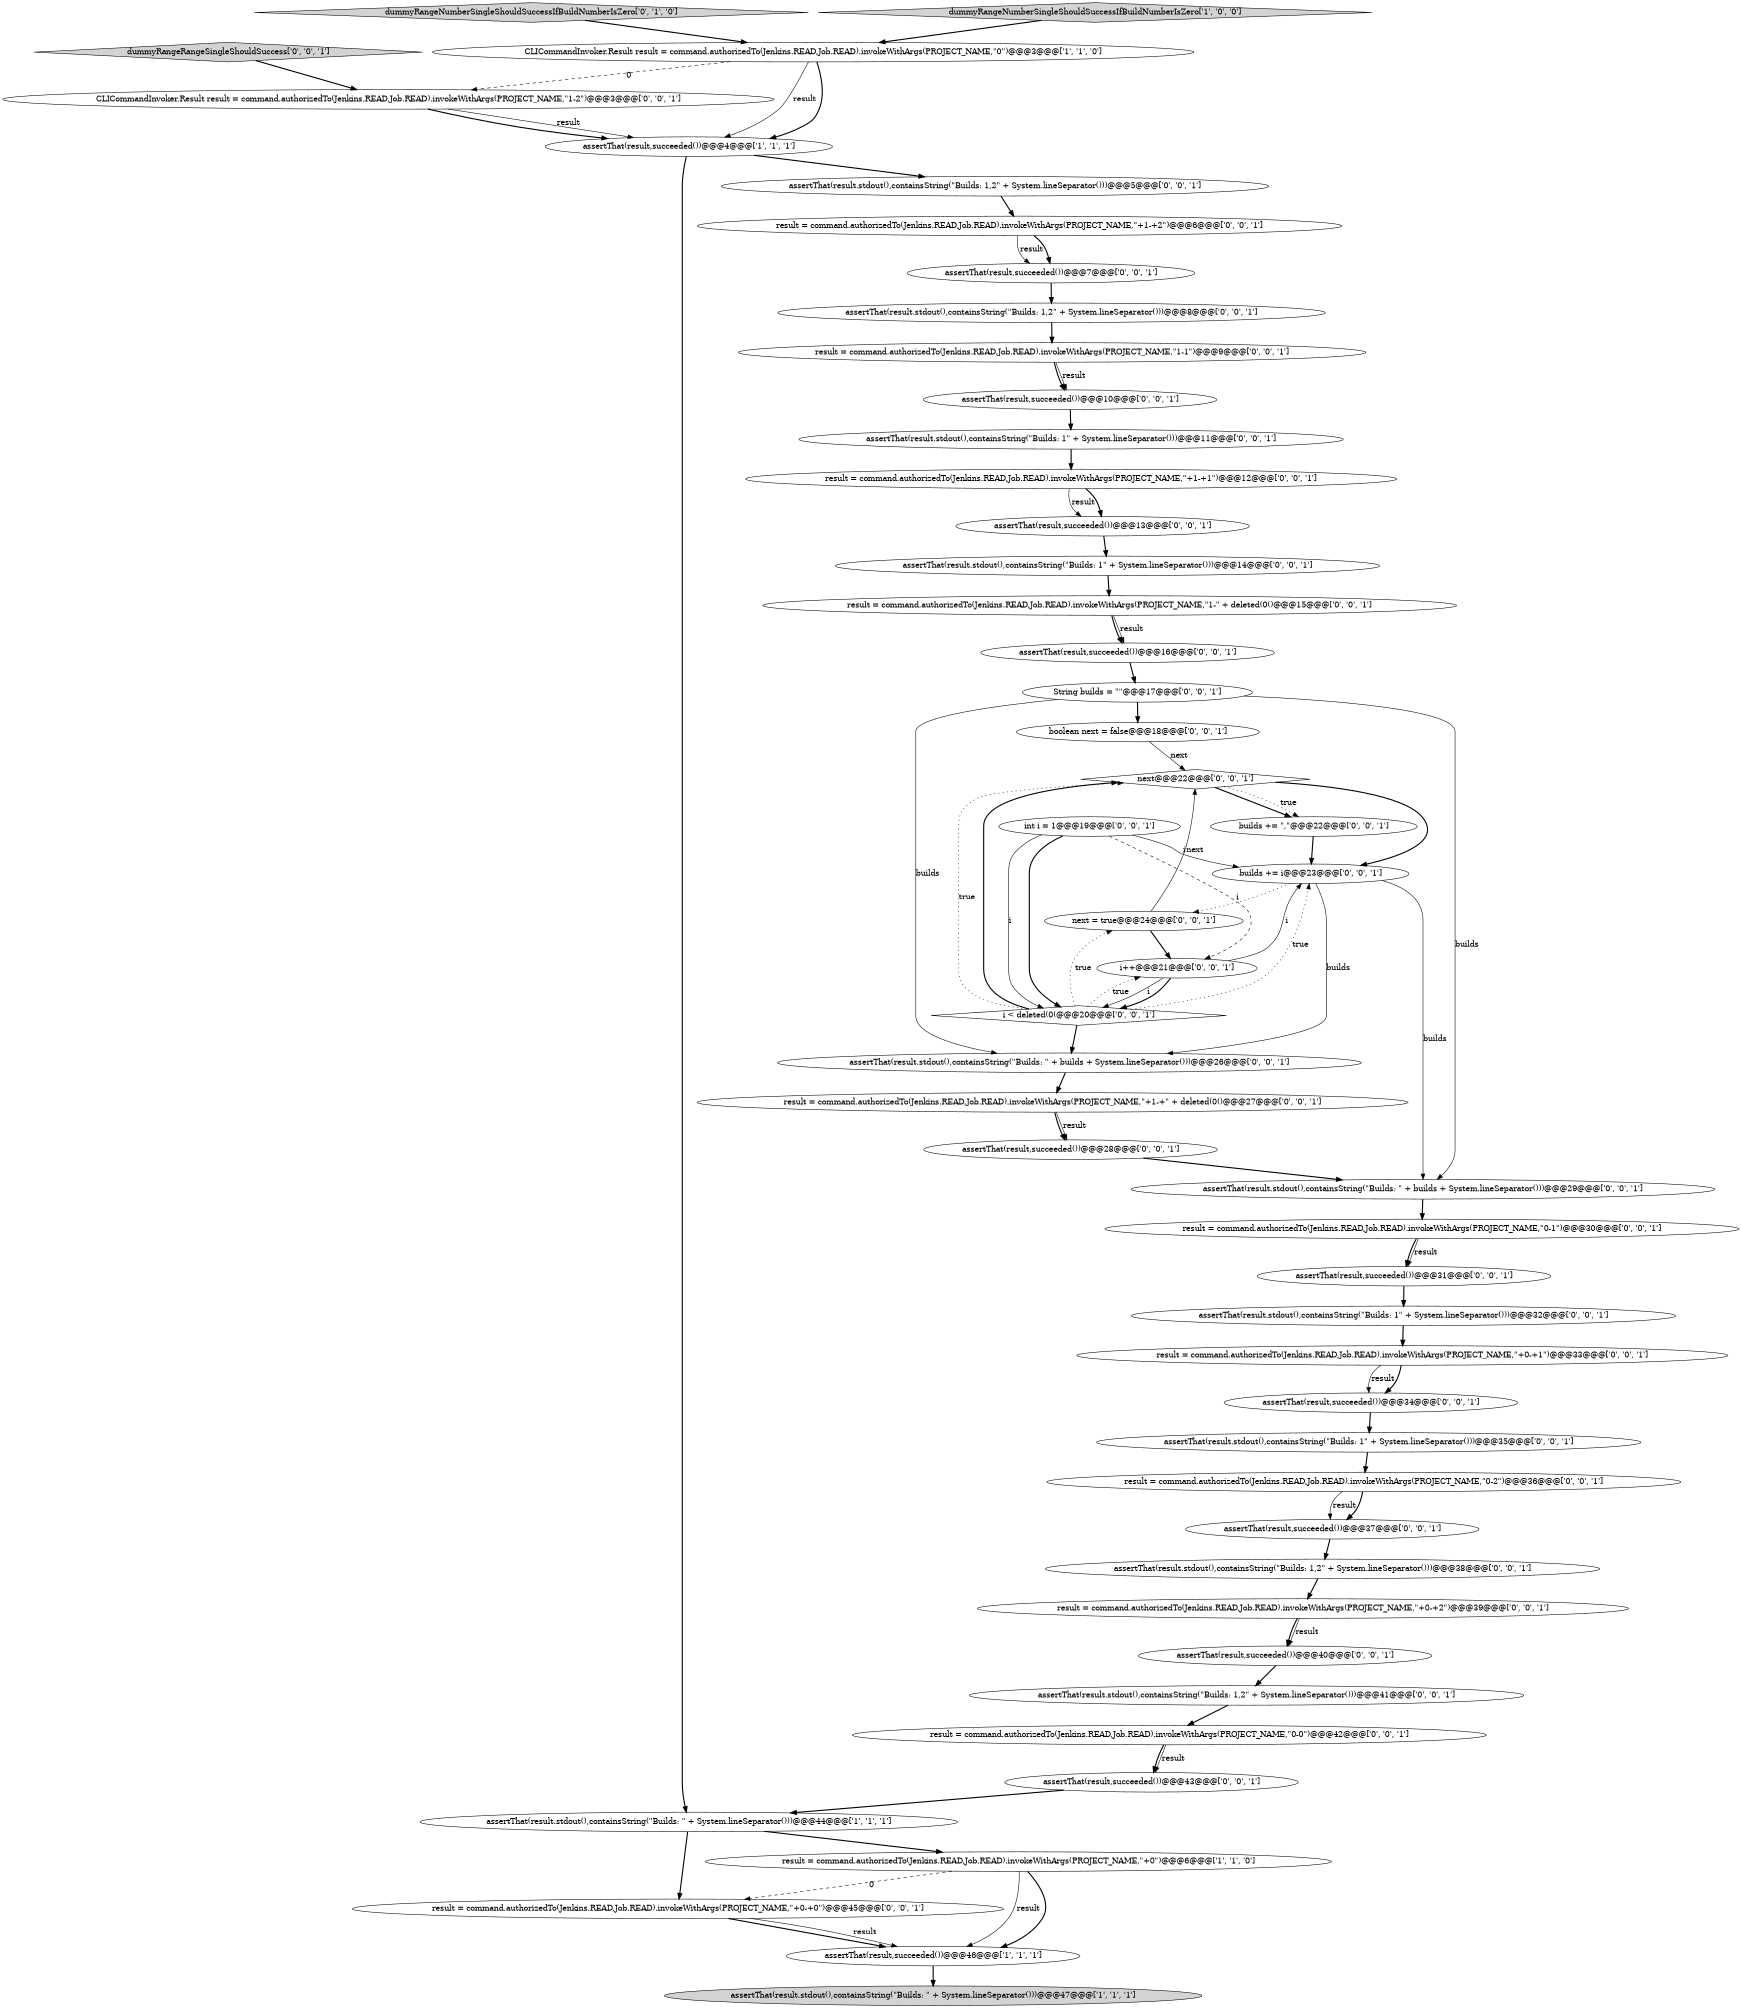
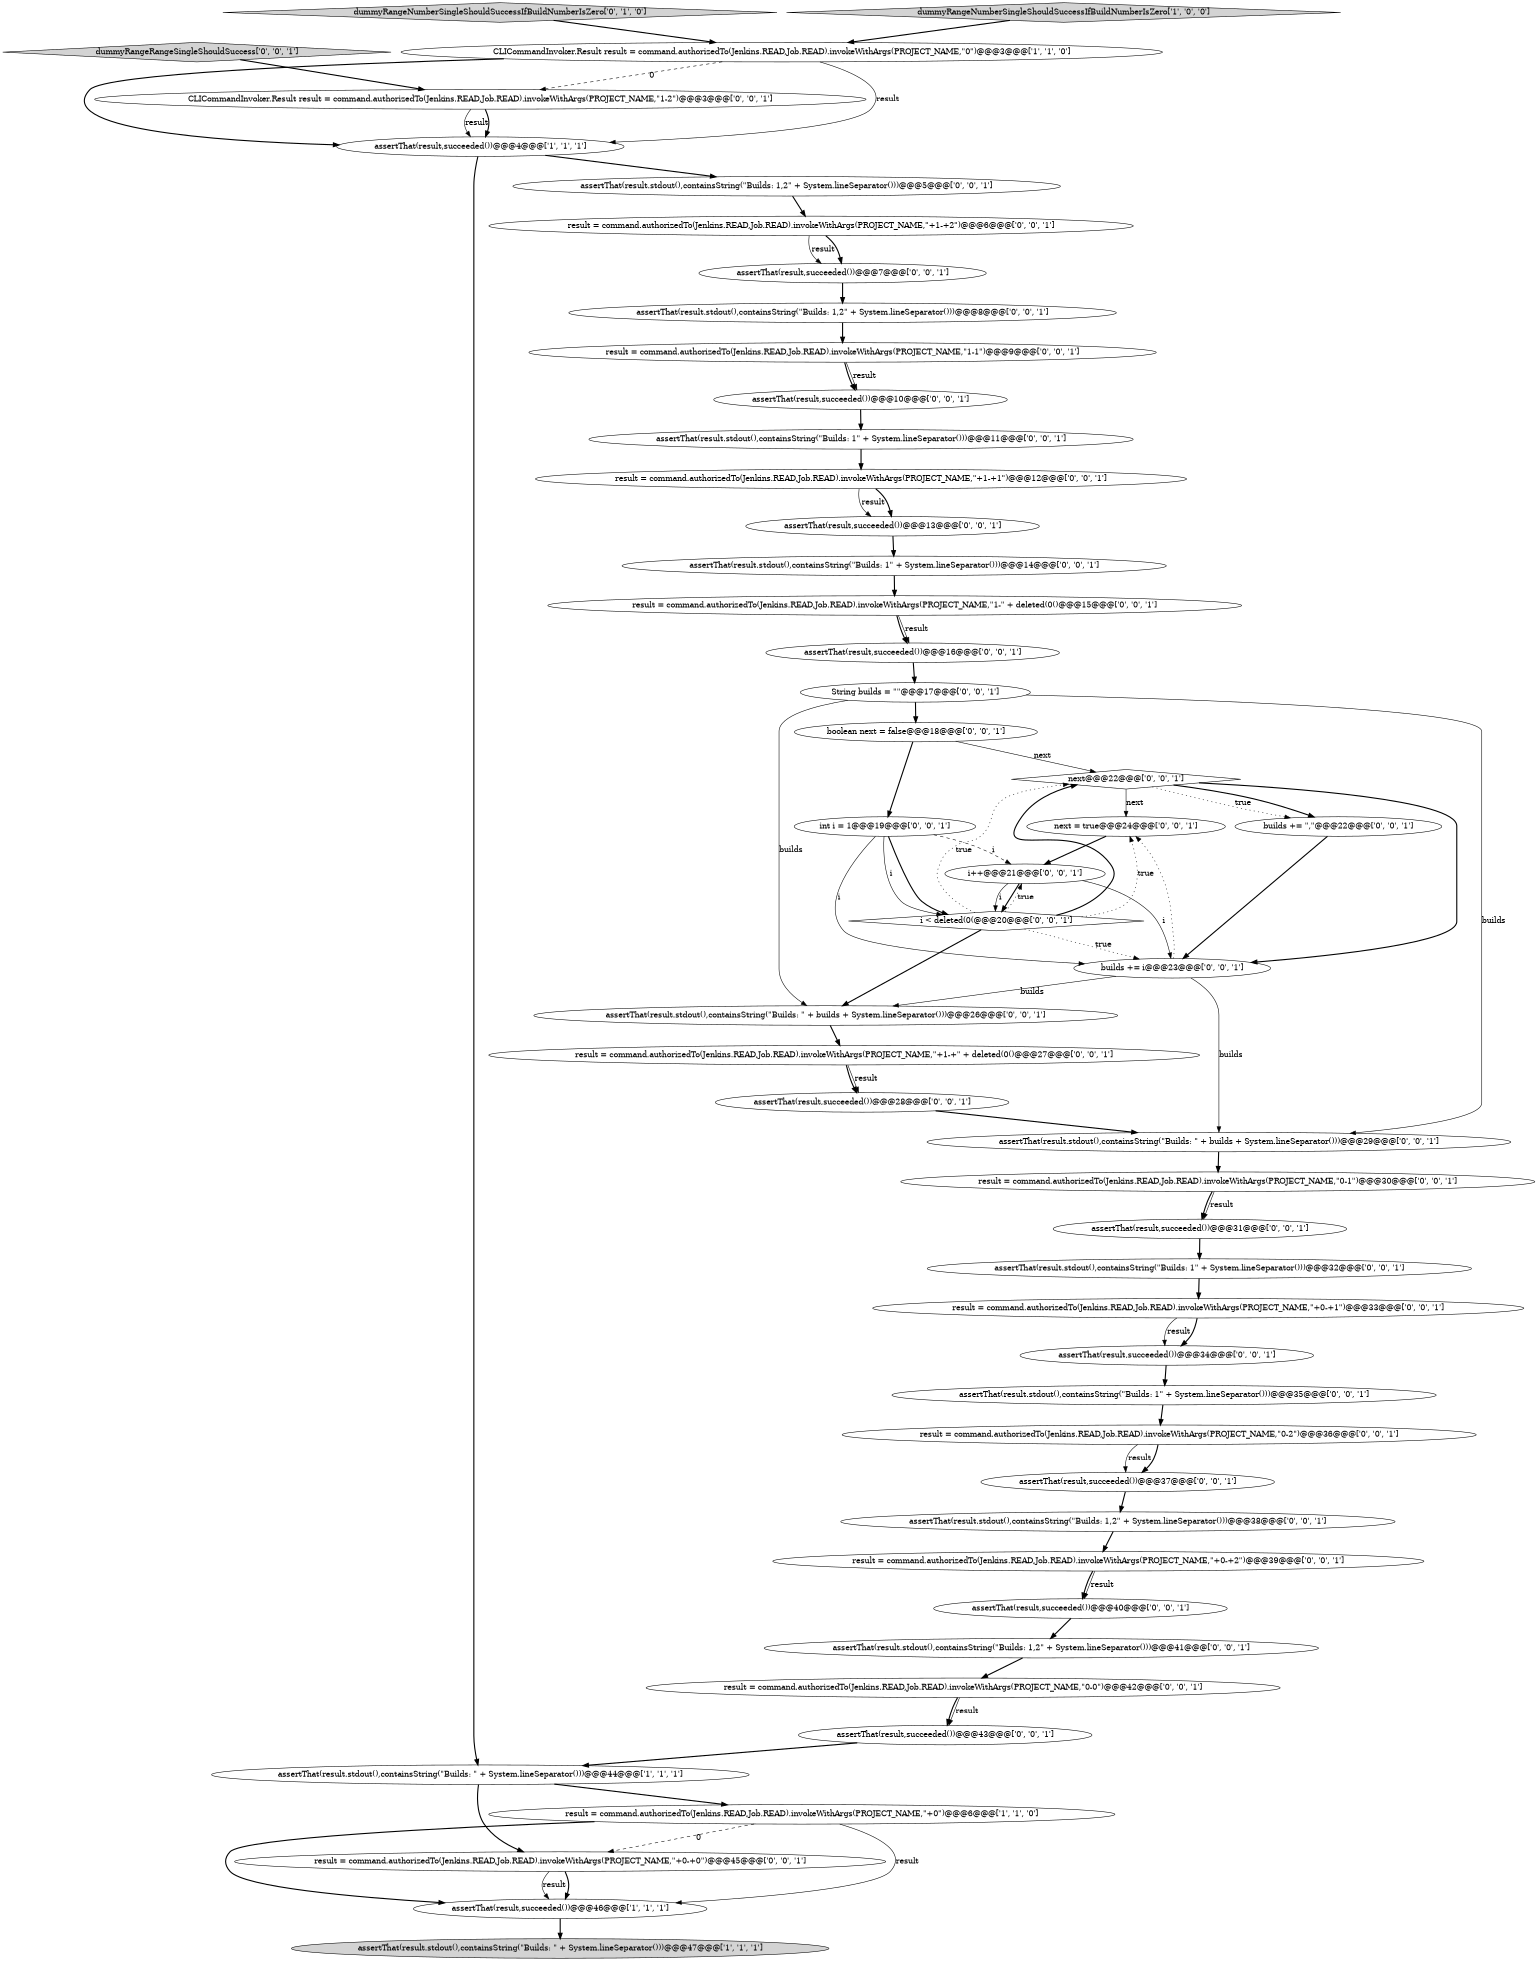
edge "boolean next = false@@@18@@@['0', '0', '1']" -> "int i = 1@@@19@@@['0', '0', '1']": added
edge "next = true@@@24@@@['0', '0', '1']" -> "next@@@22@@@['0', '0', '1']": reversed
